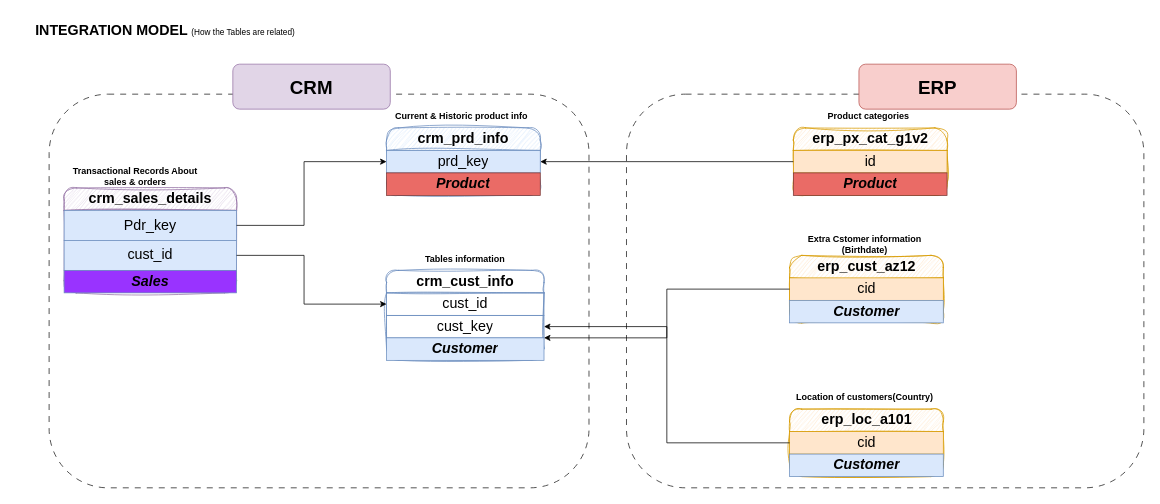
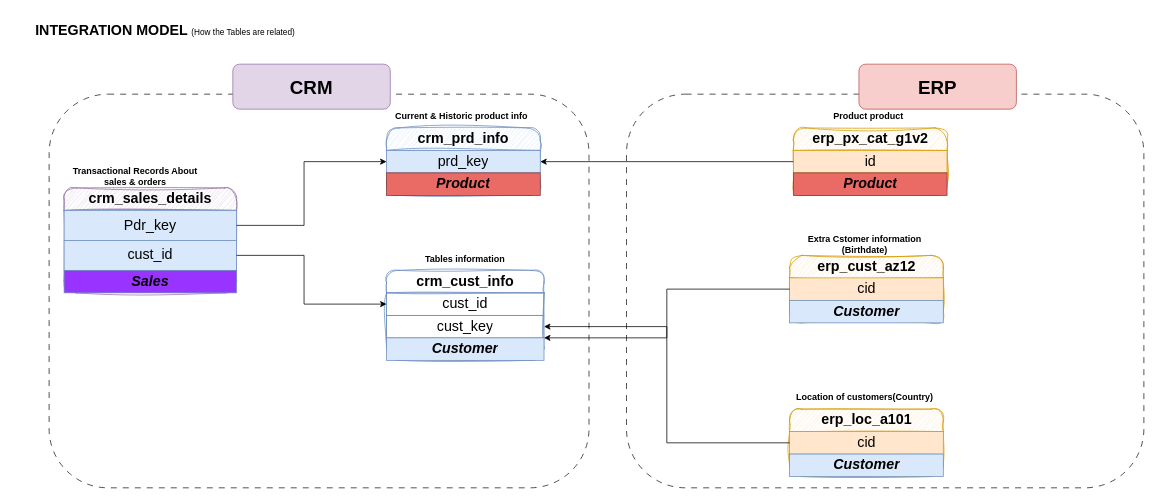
node "Product categories": label "Product categories" -> "Product product"
